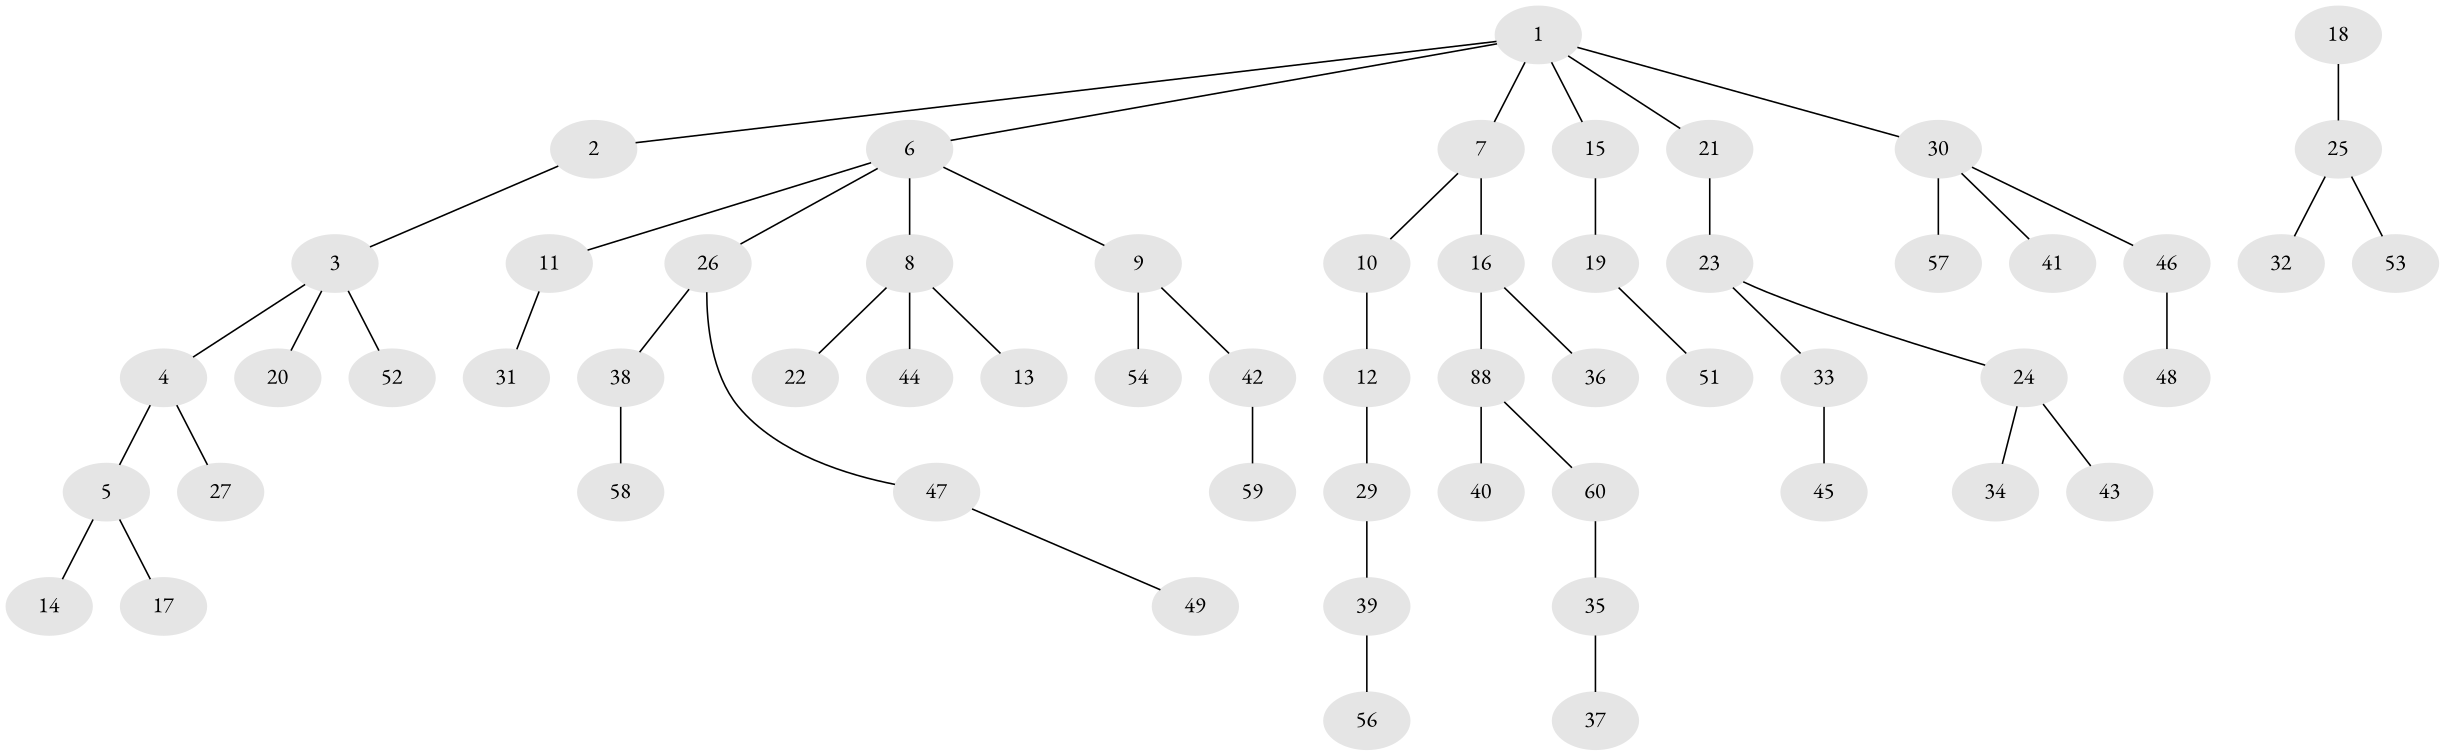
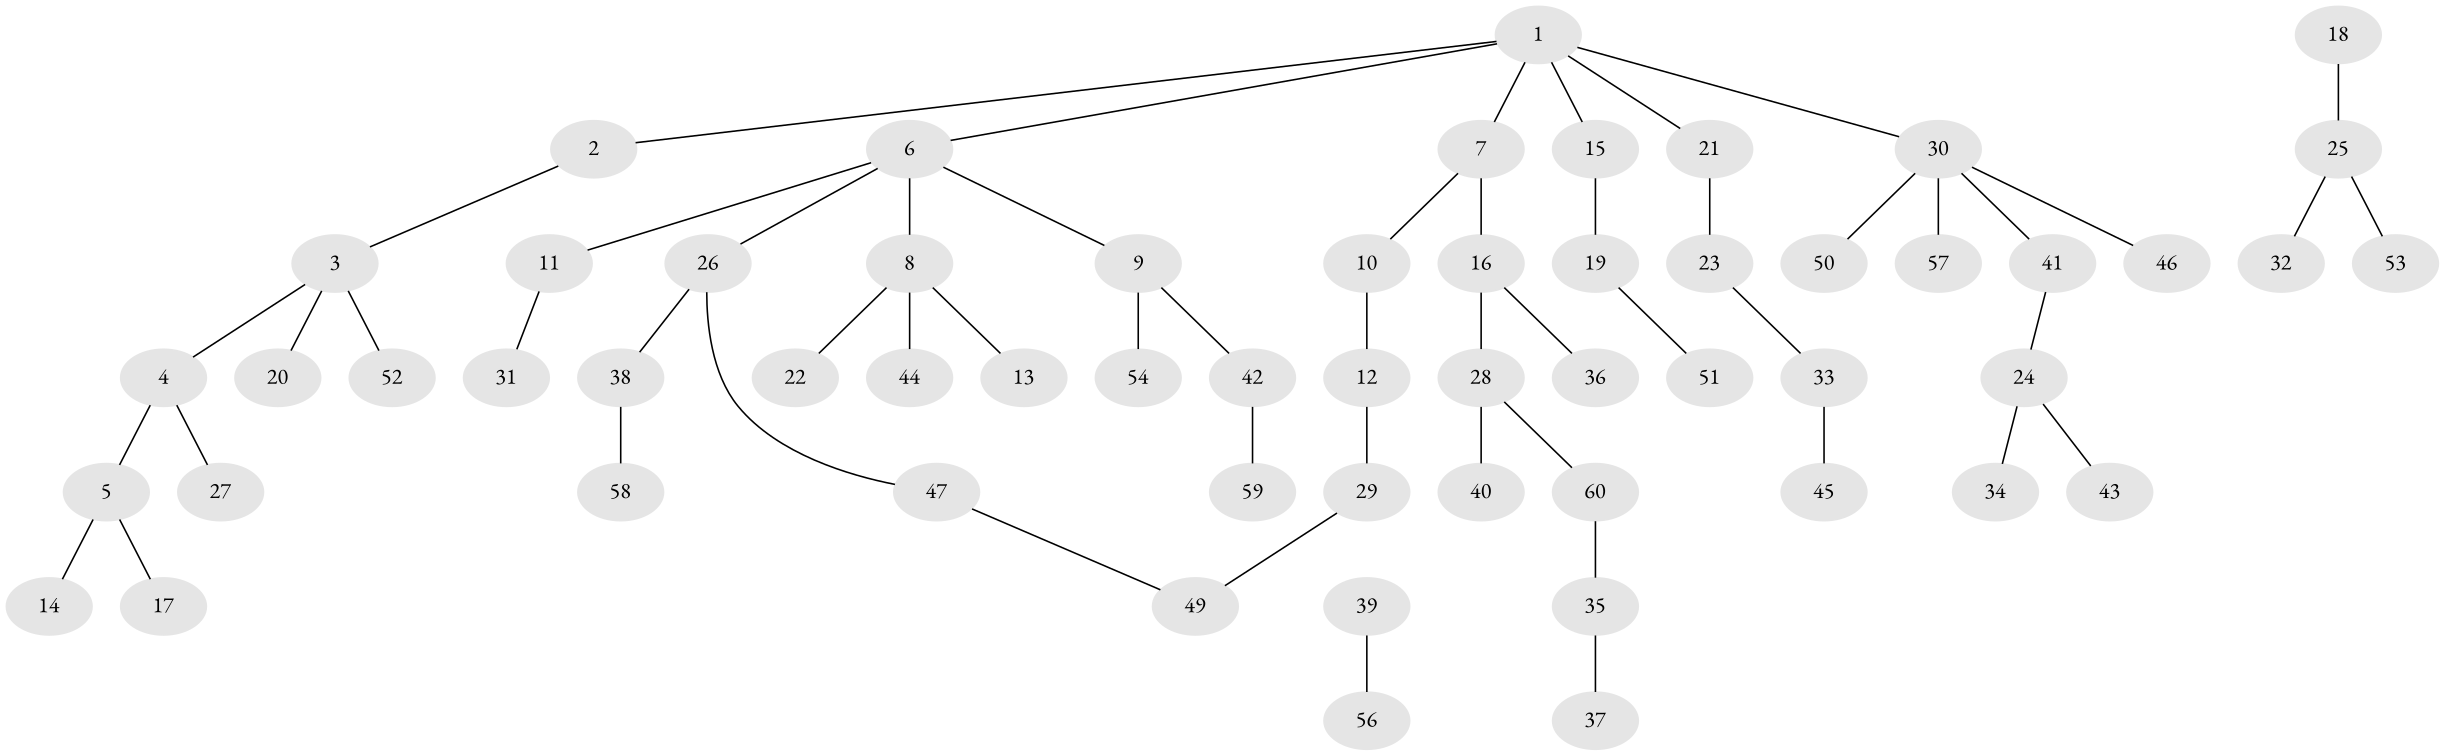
node "50": added
edge "23" -- "24": now "41" -- "24"
node "88": label "88" -> "28"
node "48": removed
edge "29" -- "39": now "29" -- "49"
